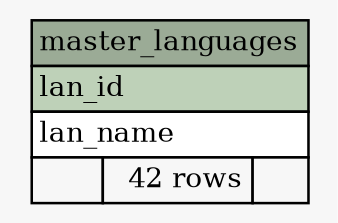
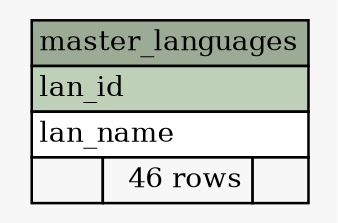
node "master_languages": text "42 rows" -> "46 rows"
